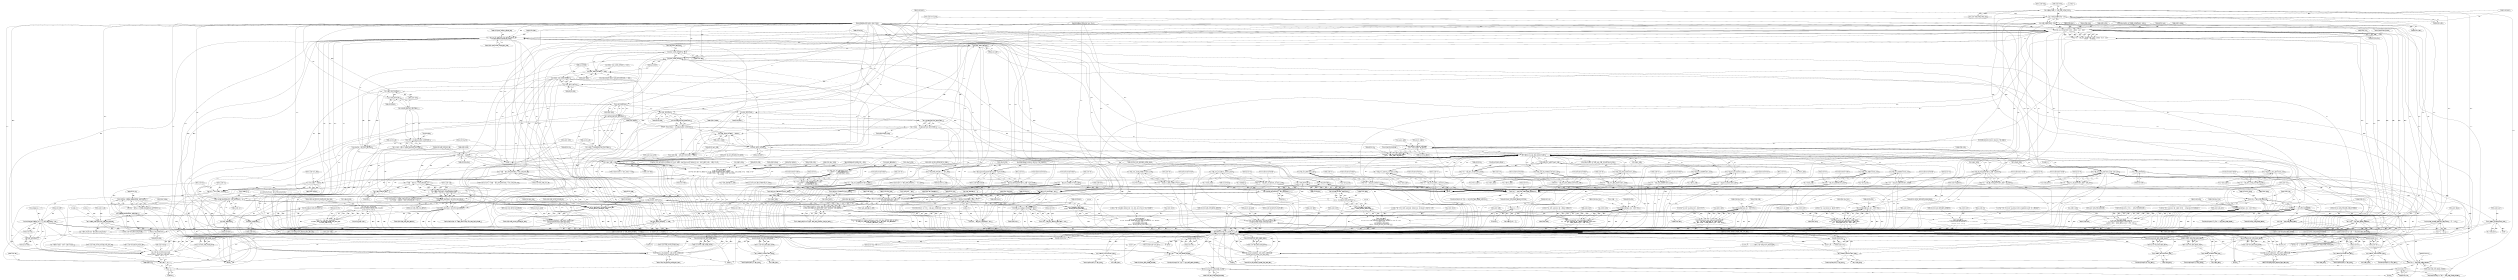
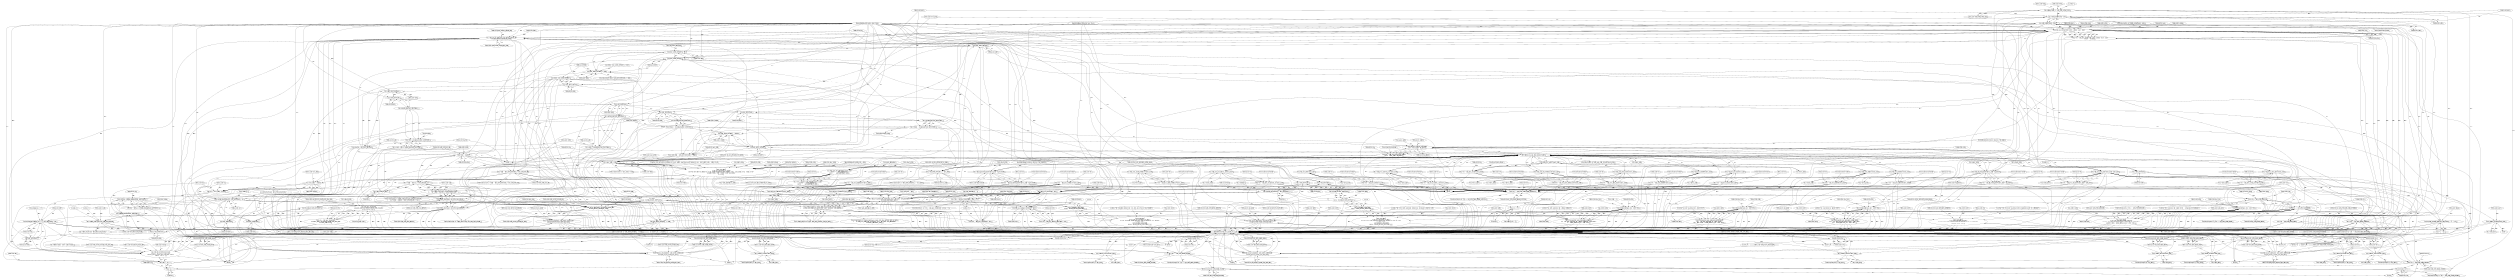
edge "(Call,bgp_attr_flag_invalid(&attr_args))" -> "(Call,ret = bgp_attr_aggregator(&attr_args))": now "(Call,bgp_attr_flag_invalid(&attr_args))" -> "(Call,bgp_attr_aggregator(&attr_args))"
edge "(Call,ret = bgp_attr_atomic(&attr_args))" -> "(Call,ret = bgp_attr_community(&attr_args))": now "(Call,ret = bgp_attr_atomic(&attr_args))" -> "(Call,ret == BGP_ATTR_PARSE_ERROR_NOTIFYPLS)"
